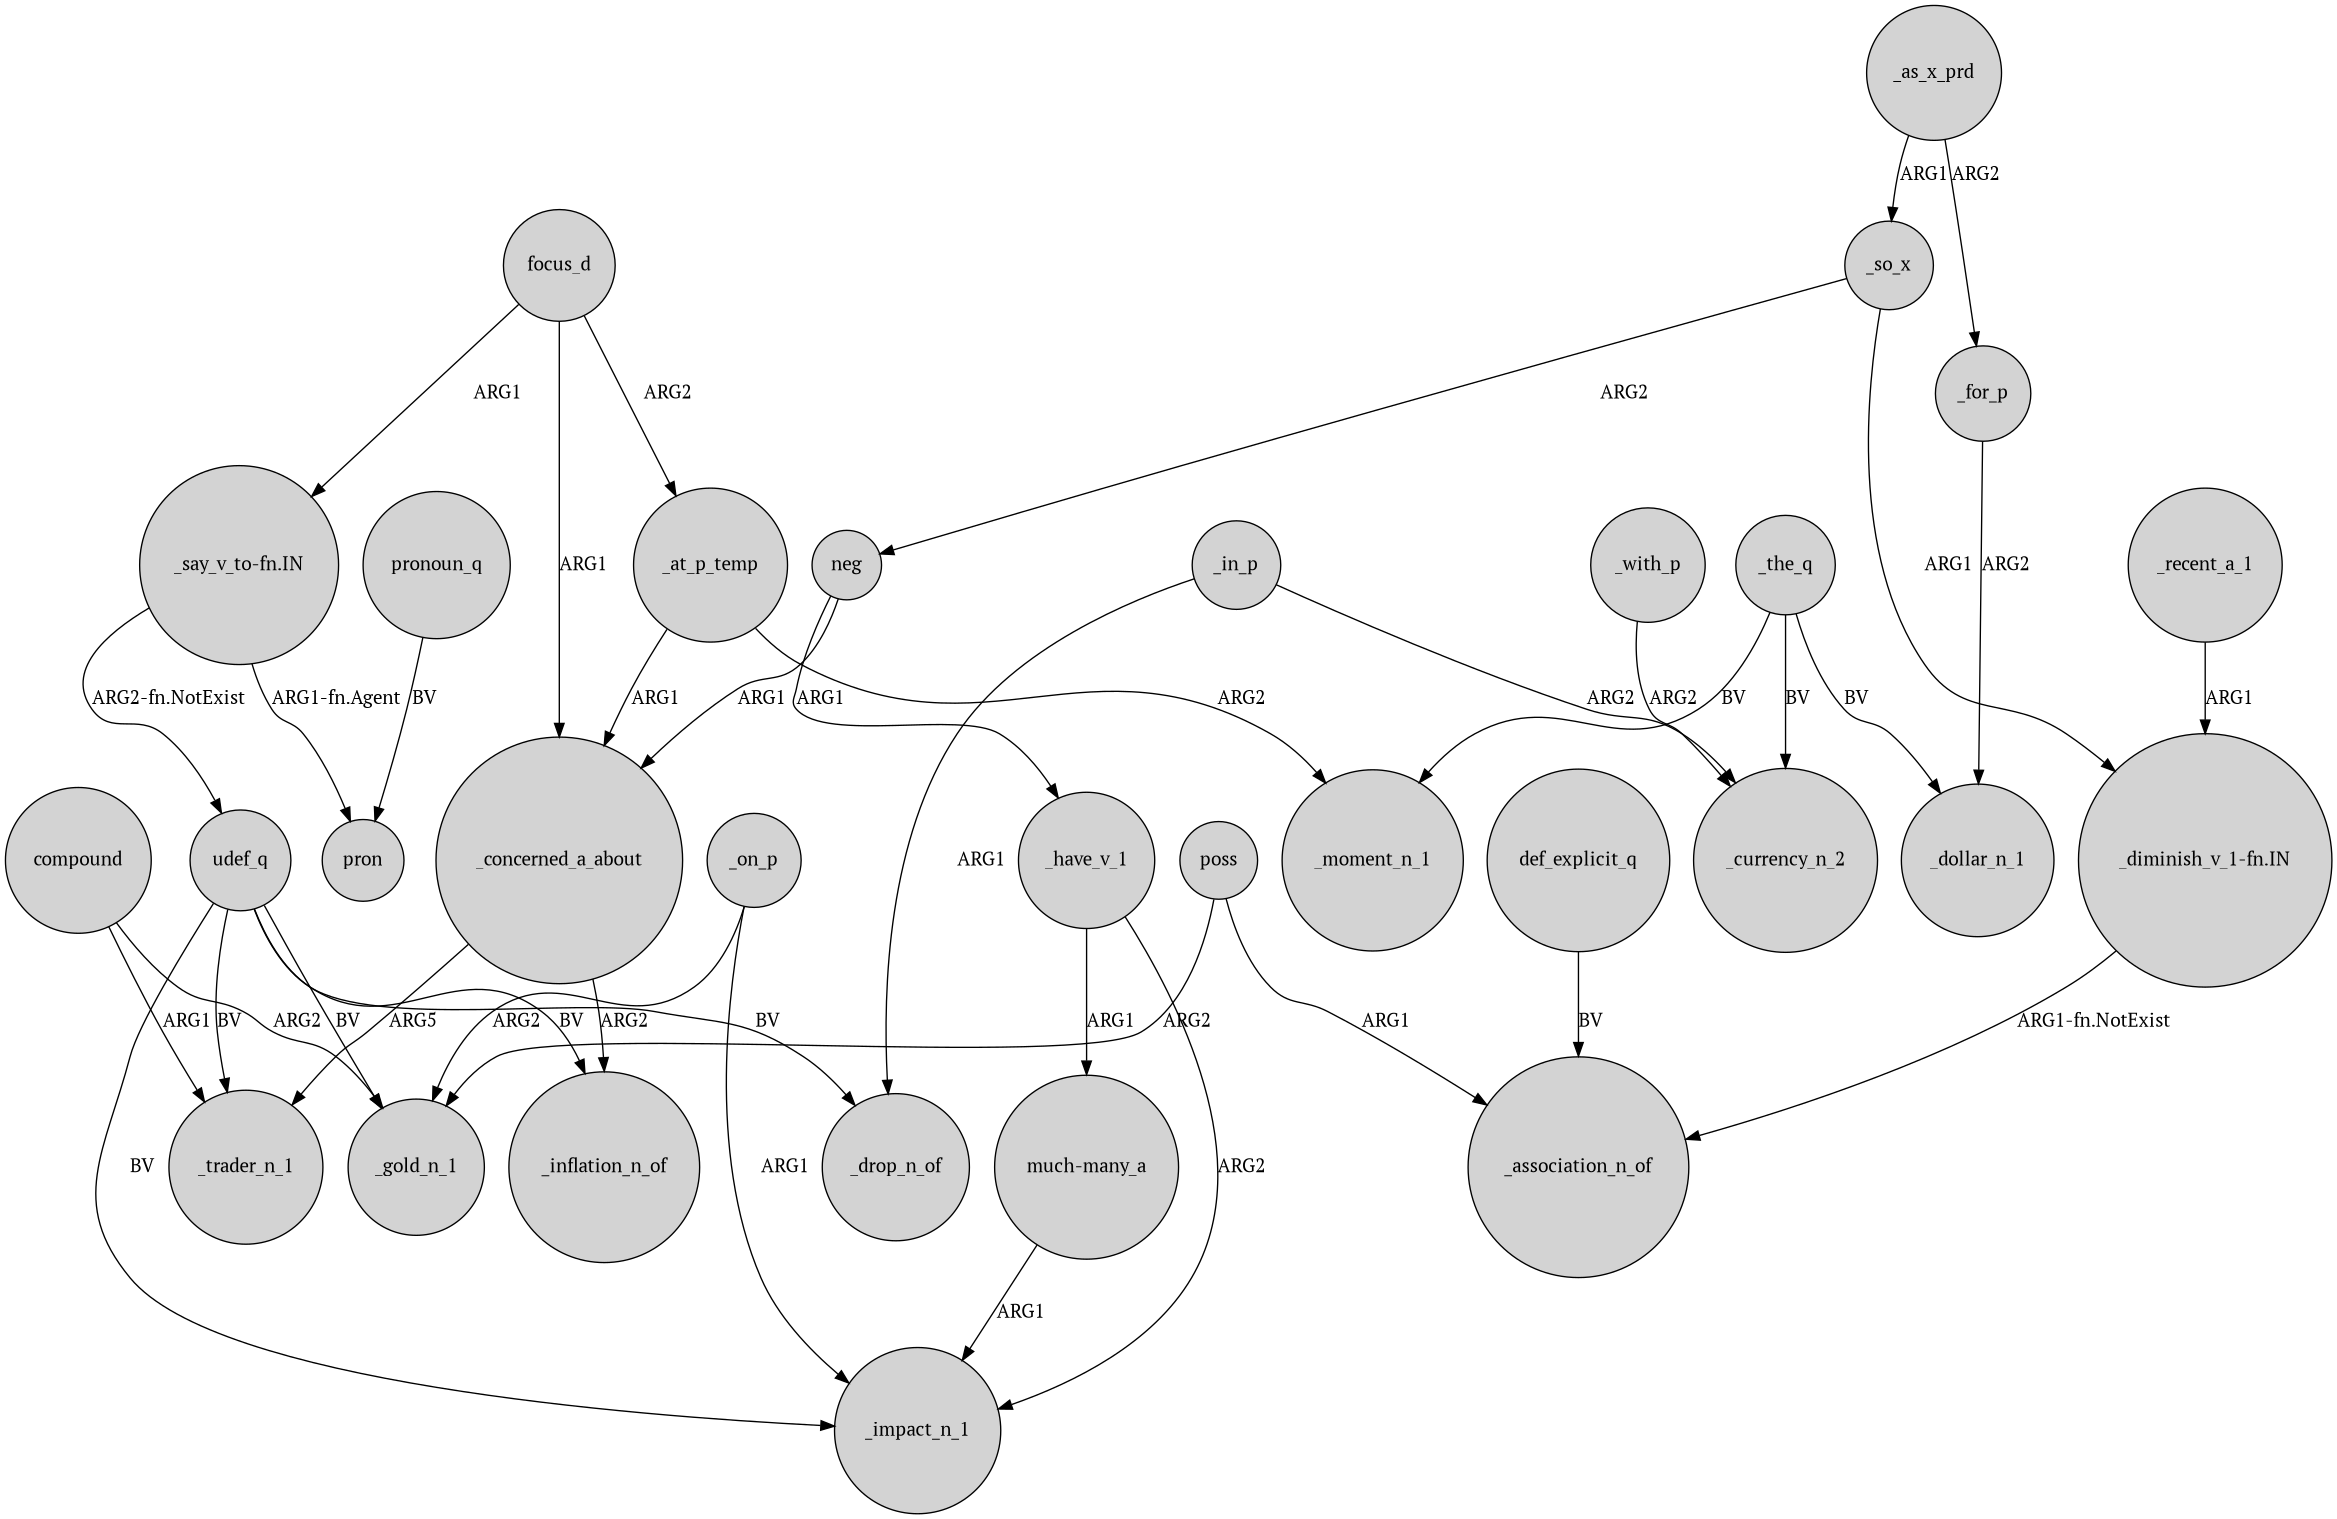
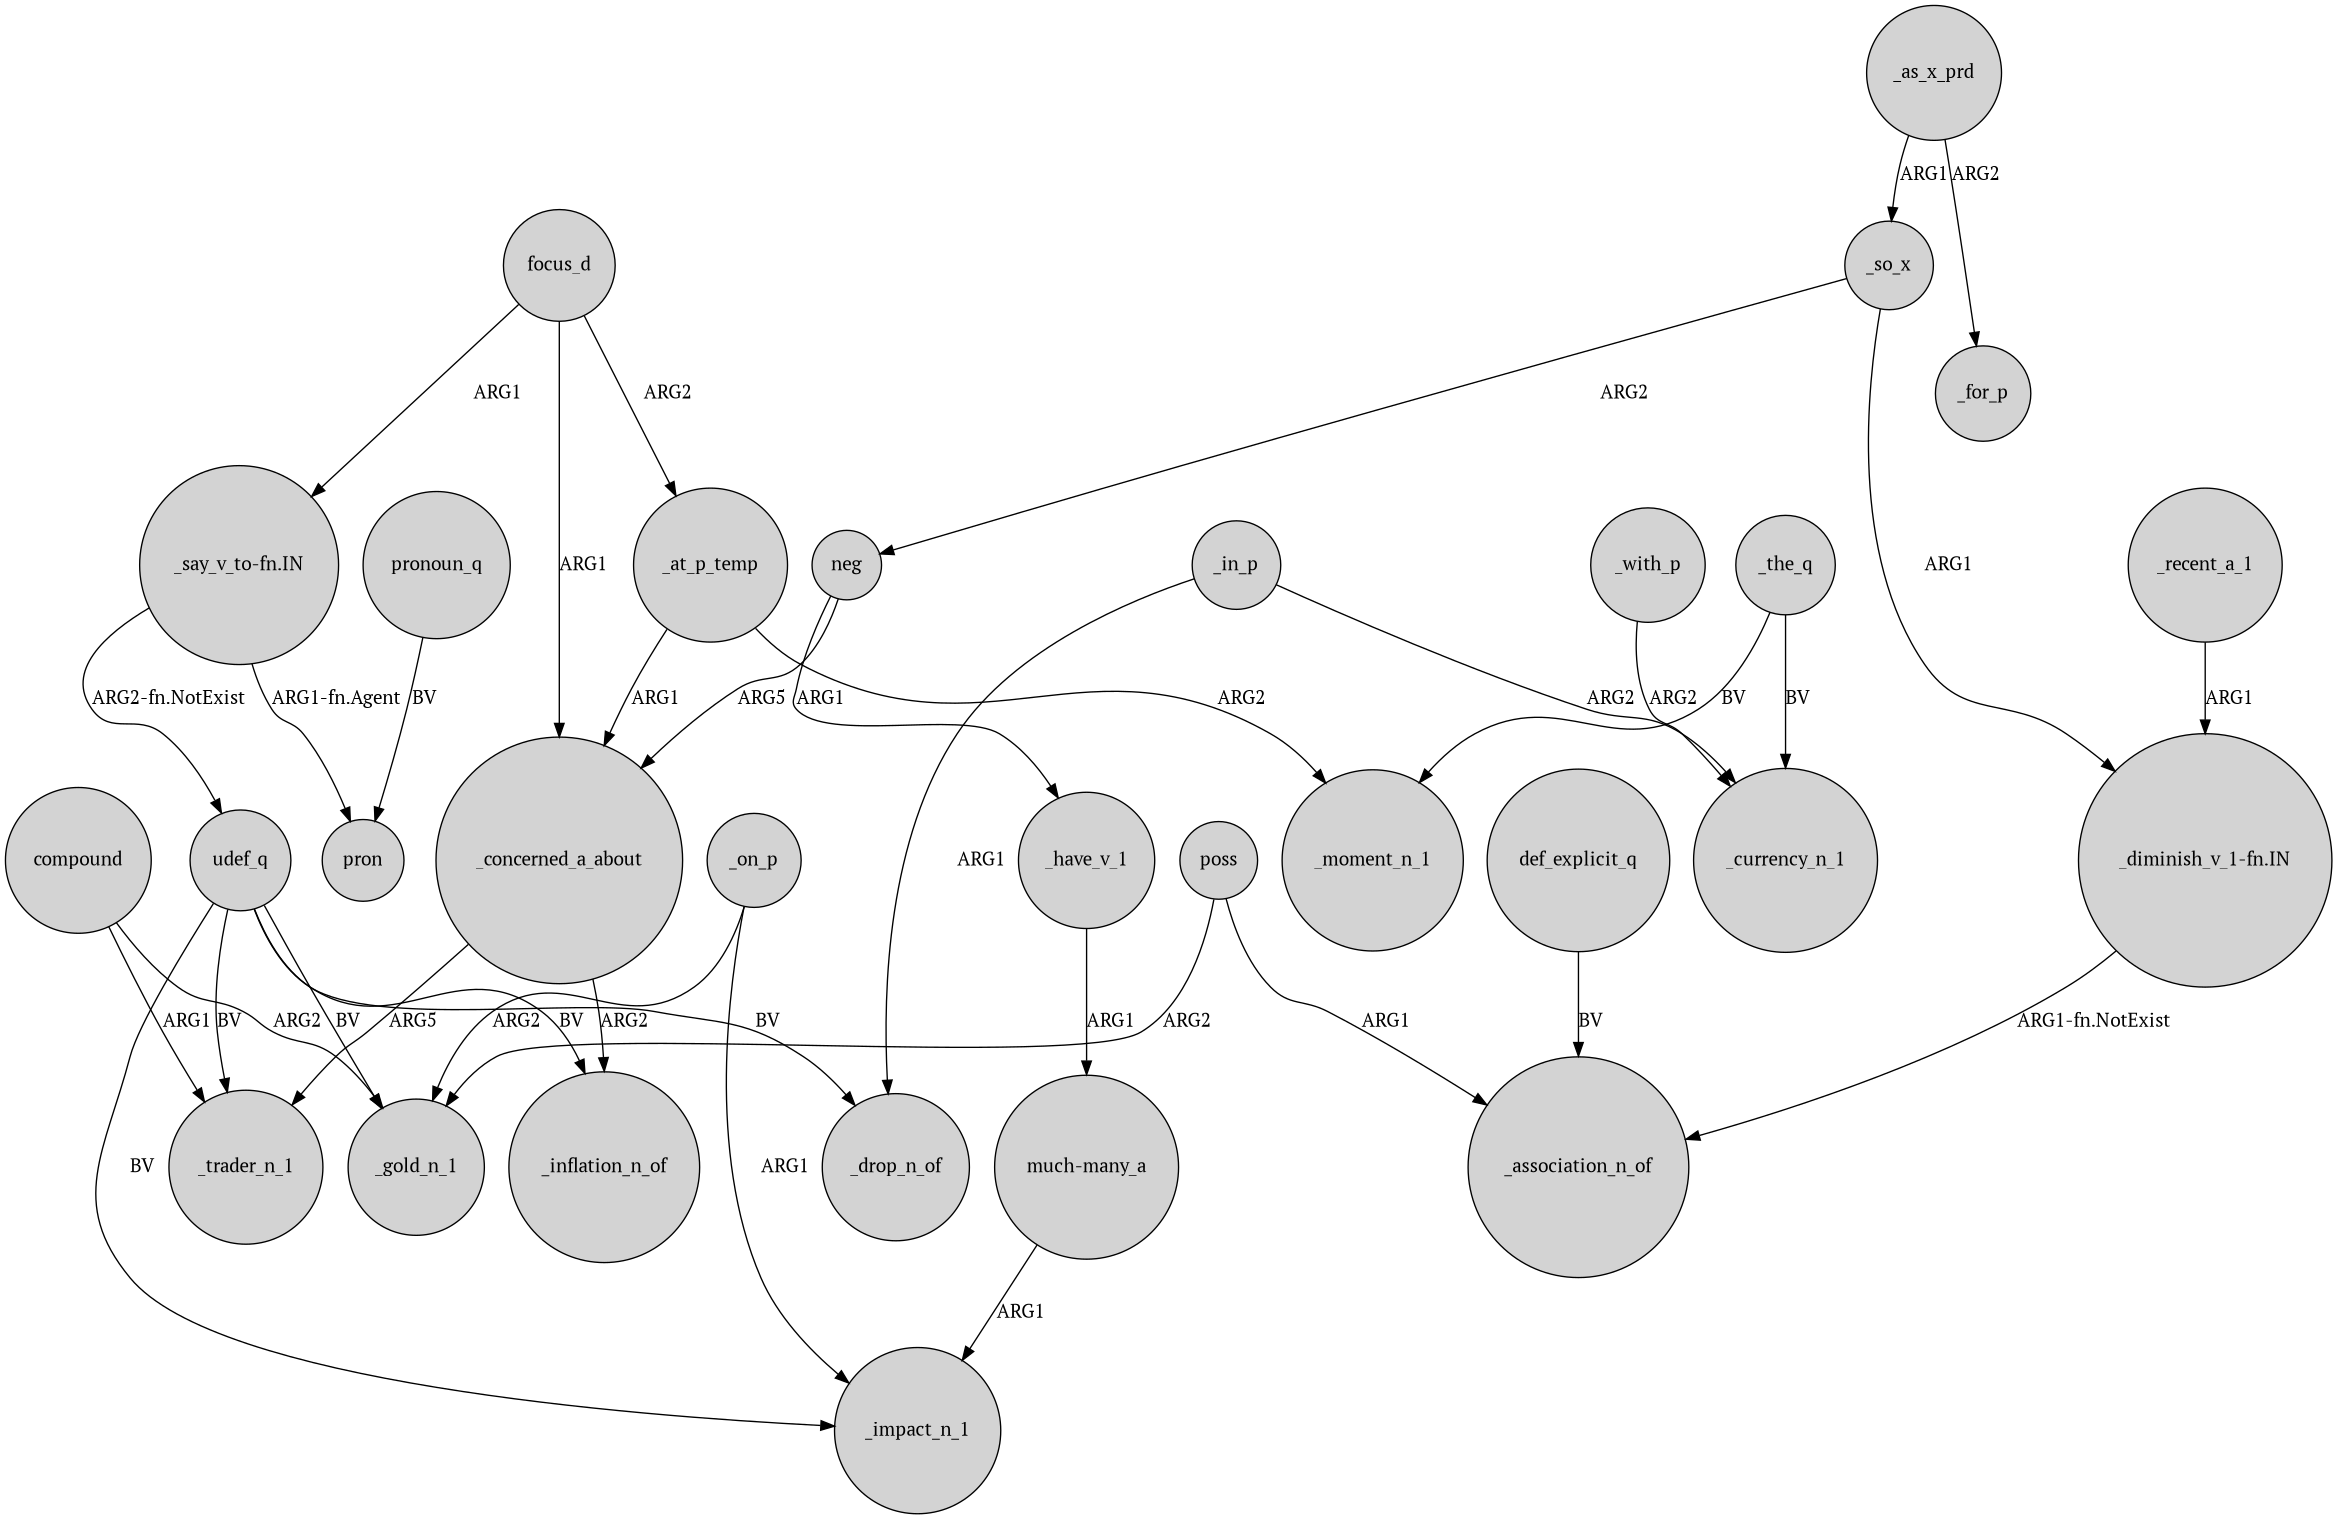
edge "neg" -> "_concerned_a_about": label "ARG1" -> "ARG5"
node "_currency_n_2": label "_currency_n_2" -> "_currency_n_1"
node "_dollar_n_1": removed
edge "_have_v_1" -> "_impact_n_1": removed, label "ARG2"
